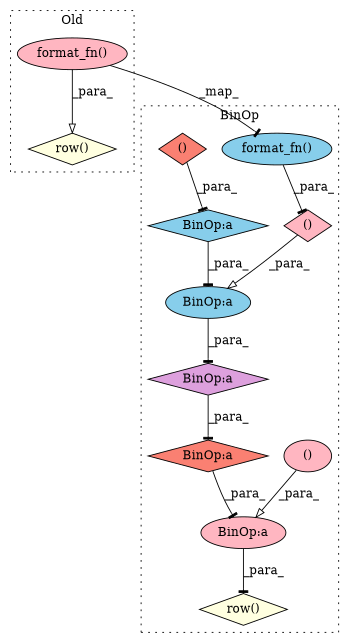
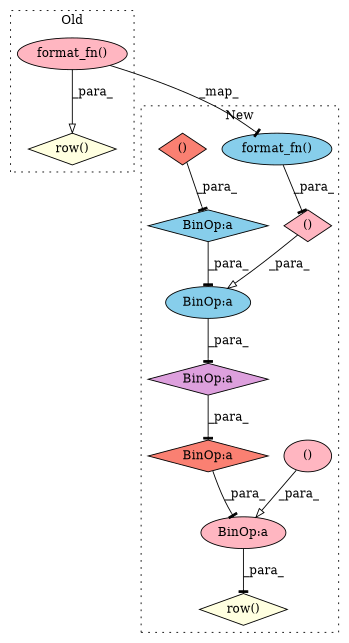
cluster "BinOp": label "BinOp" -> "New"
